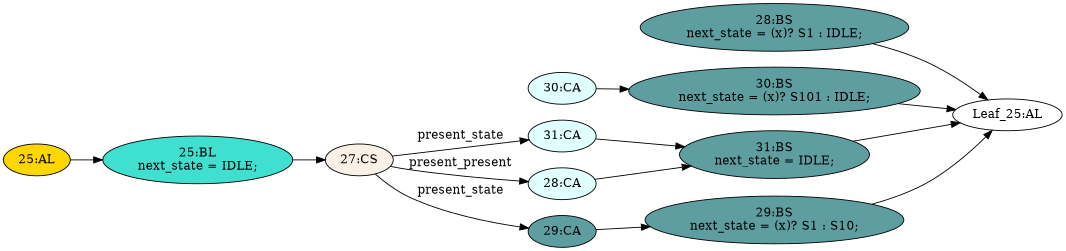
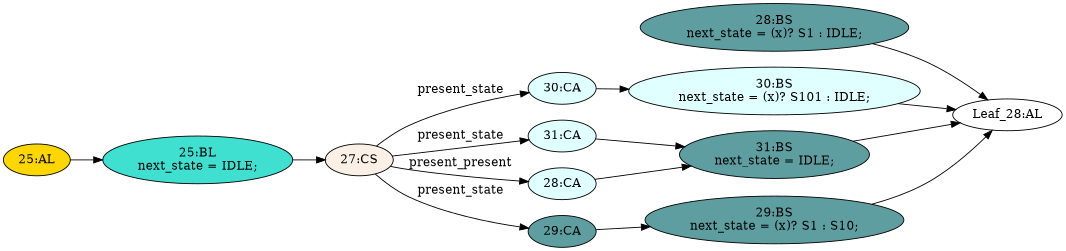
node "30:BS next_state = (x)? S101 : IDLE;": fillcolor cadetblue -> lightcyan
edge "27:CS" -> "30:CA": added, label "present_state"
node "Leaf_25:AL": label "Leaf_25:AL" -> "Leaf_28:AL"
